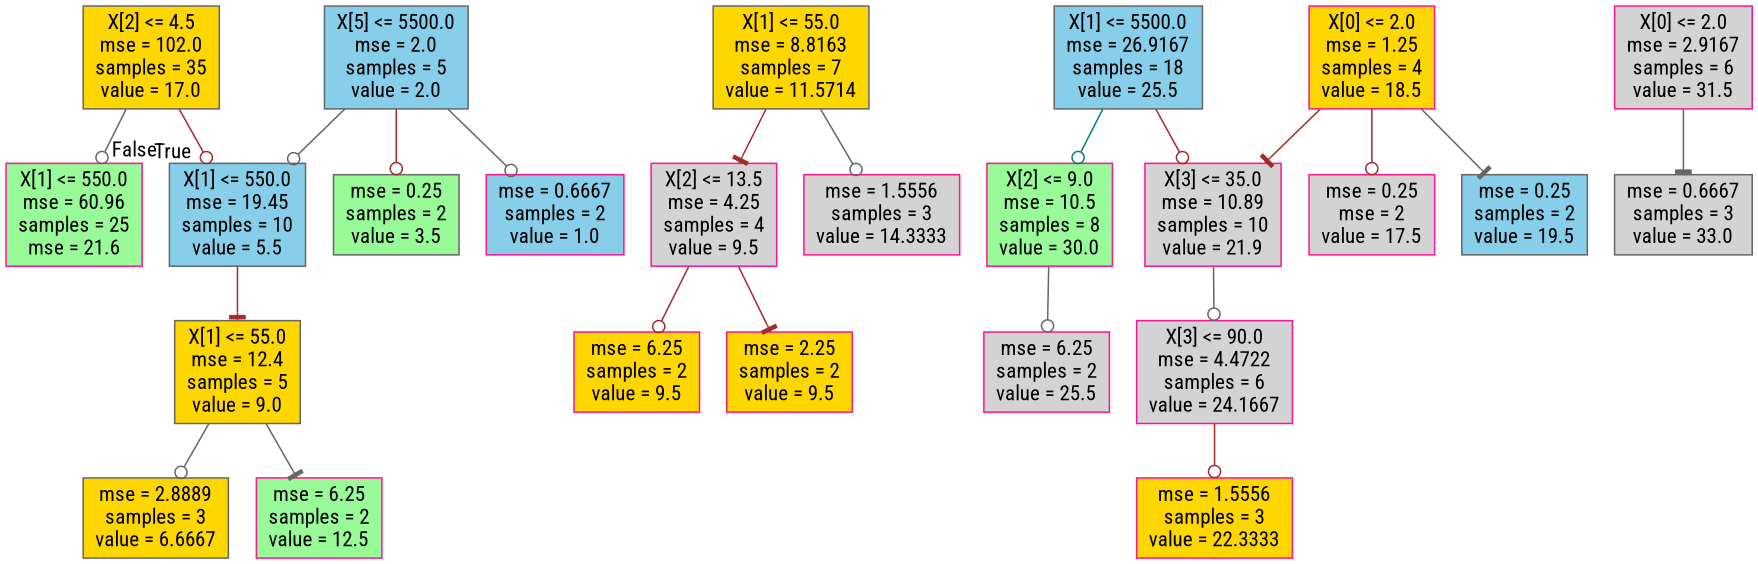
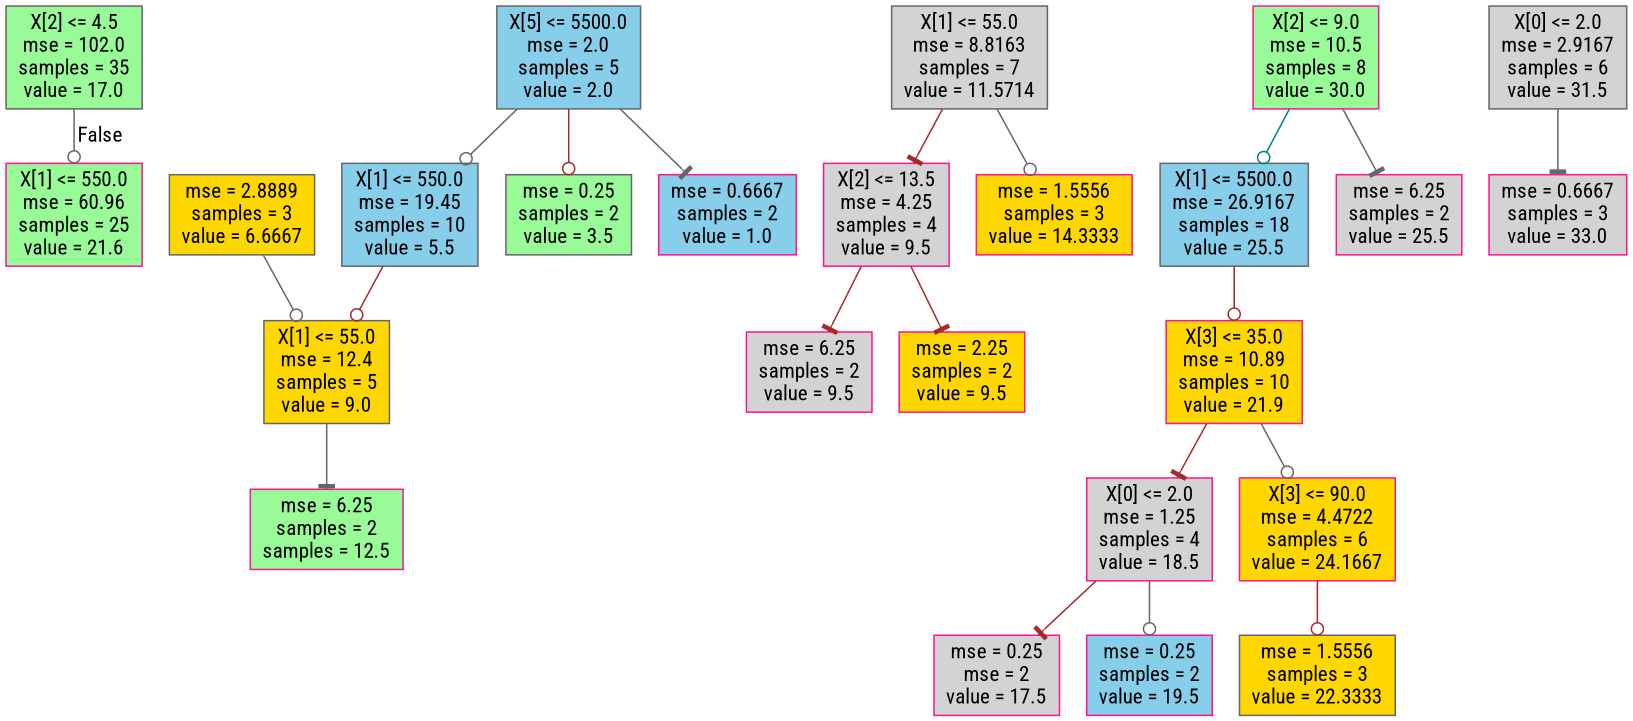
node "X[2] <= 4.5 mse = 102.0 samples = 35 value = 17.0": fillcolor gold -> palegreen
node "X[1] <= 55.0 mse = 8.8163 samples = 7 value = 11.5714": fillcolor gold -> lightgrey
node "X[0] <= 2.0 mse = 1.25 samples = 4 value = 18.5": fillcolor gold -> lightgrey
node "X[0] <= 2.0 mse = 2.9167 samples = 6 value = 31.5": color deeppink -> gray40
edge "X[1] <= 5500.0 mse = 26.9167 samples = 18 value = 25.5" -> "X[2] <= 9.0 mse = 10.5 samples = 8 value = 30.0": reversed
edge "X[2] <= 4.5 mse = 102.0 samples = 35 value = 17.0" -> "X[1] <= 550.0 mse = 19.45 samples = 10 value = 5.5": removed
edge "X[0] <= 2.0 mse = 1.25 samples = 4 value = 18.5" -> "X[3] <= 35.0 mse = 10.89 samples = 10 value = 21.9": reversed
edge "X[0] <= 2.0 mse = 1.25 samples = 4 value = 18.5" -> "mse = 0.25 mse = 2 value = 17.5": arrowhead odot -> tee
edge "X[5] <= 5500.0 mse = 2.0 samples = 5 value = 2.0" -> "mse = 0.6667 samples = 2 value = 1.0": arrowhead odot -> tee
edge "X[0] <= 2.0 mse = 1.25 samples = 4 value = 18.5" -> "mse = 0.25 samples = 2 value = 19.5": arrowhead tee -> odot
node "X[1] <= 550.0 mse = 60.96 samples = 25 mse = 21.6": label "X[1] <= 550.0 mse = 60.96 samples = 25 mse = 21.6" -> "X[1] <= 550.0 mse = 60.96 samples = 25 value = 21.6"
node "mse = 1.5556 samples = 3 value = 14.3333": fillcolor lightgrey -> gold
node "X[3] <= 35.0 mse = 10.89 samples = 10 value = 21.9": fillcolor lightgrey -> gold
node "mse = 0.25 samples = 2 value = 19.5": color gray40 -> deeppink
node "mse = 0.6667 samples = 3 value = 33.0": color gray40 -> deeppink
edge "X[1] <= 550.0 mse = 19.45 samples = 10 value = 5.5" -> "X[1] <= 55.0 mse = 12.4 samples = 5 value = 9.0": arrowhead tee -> odot
edge "X[2] <= 9.0 mse = 10.5 samples = 8 value = 30.0" -> "mse = 6.25 samples = 2 value = 25.5": arrowhead odot -> tee
edge "X[2] <= 13.5 mse = 4.25 samples = 4 value = 9.5" -> "mse = 6.25 samples = 2 value = 9.5": arrowhead odot -> tee
node "mse = 6.25 samples = 2 value = 9.5": fillcolor gold -> lightgrey
node "X[3] <= 90.0 mse = 4.4722 samples = 6 value = 24.1667": fillcolor lightgrey -> gold
edge "X[1] <= 55.0 mse = 12.4 samples = 5 value = 9.0" -> "mse = 2.8889 samples = 3 value = 6.6667": reversed
node "mse = 6.25 samples = 2 value = 12.5": label "mse = 6.25 samples = 2 value = 12.5" -> "mse = 6.25 samples = 2 samples = 12.5"
node "mse = 1.5556 samples = 3 value = 22.3333": color deeppink -> gray40
